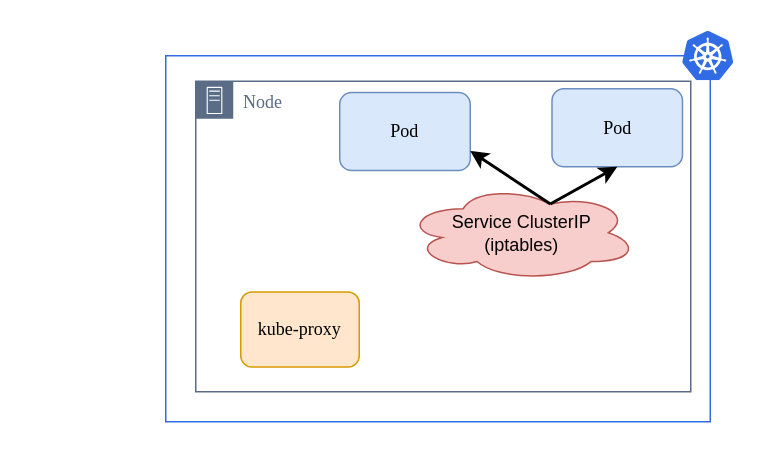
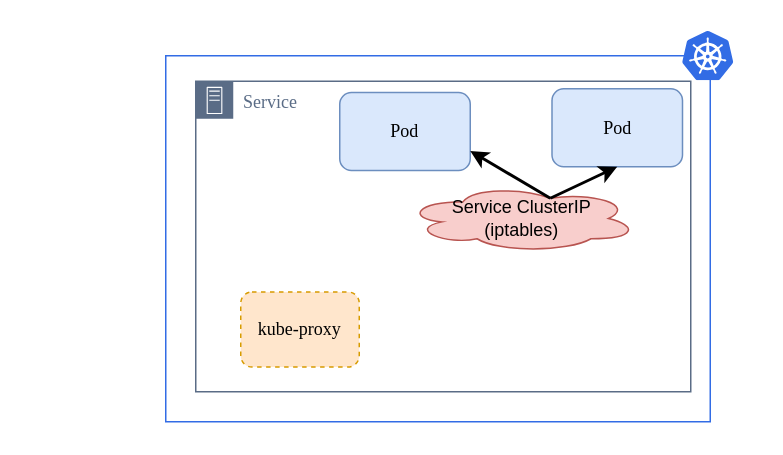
node "Node": label "Node" -> "Service"
node "Service ClusterIP (iptables)": size 233x96 -> 233x68
node "kube-proxy": style solid -> dashed
